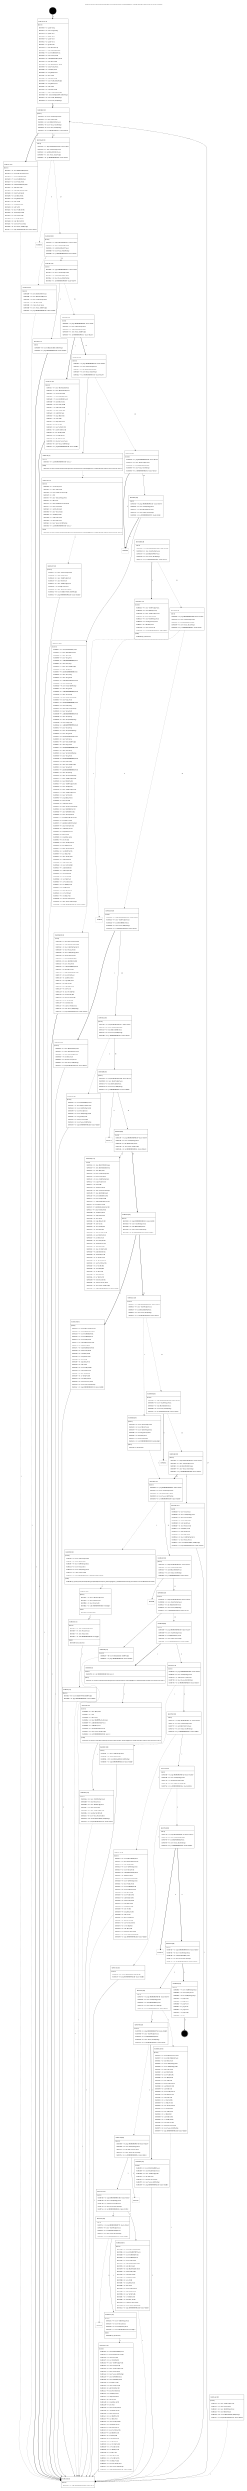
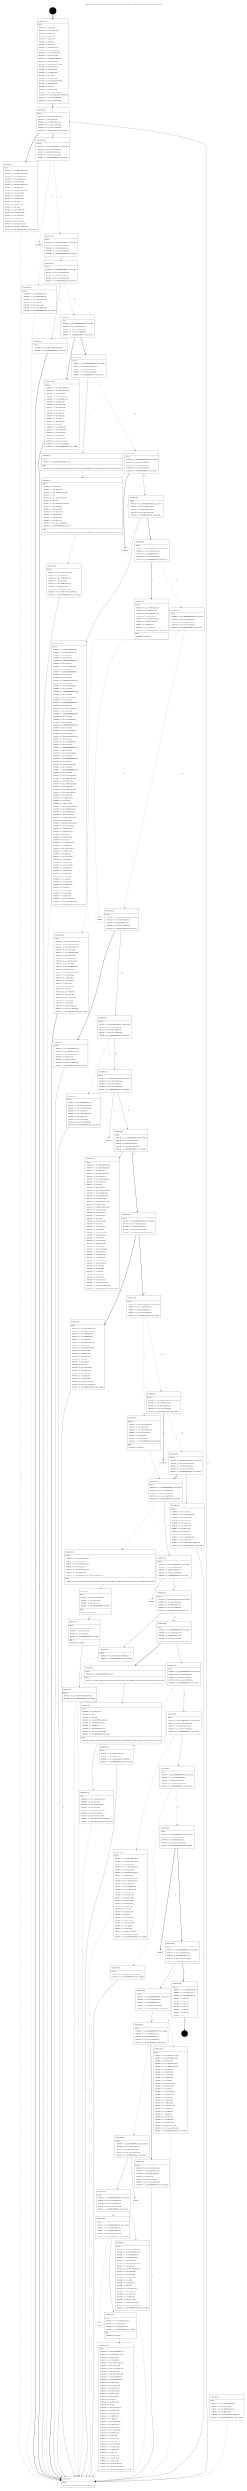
edge "0x40154c [28]" -> "0x40207a": now "0x40154c [28]" -> "0x401568 [28]"
